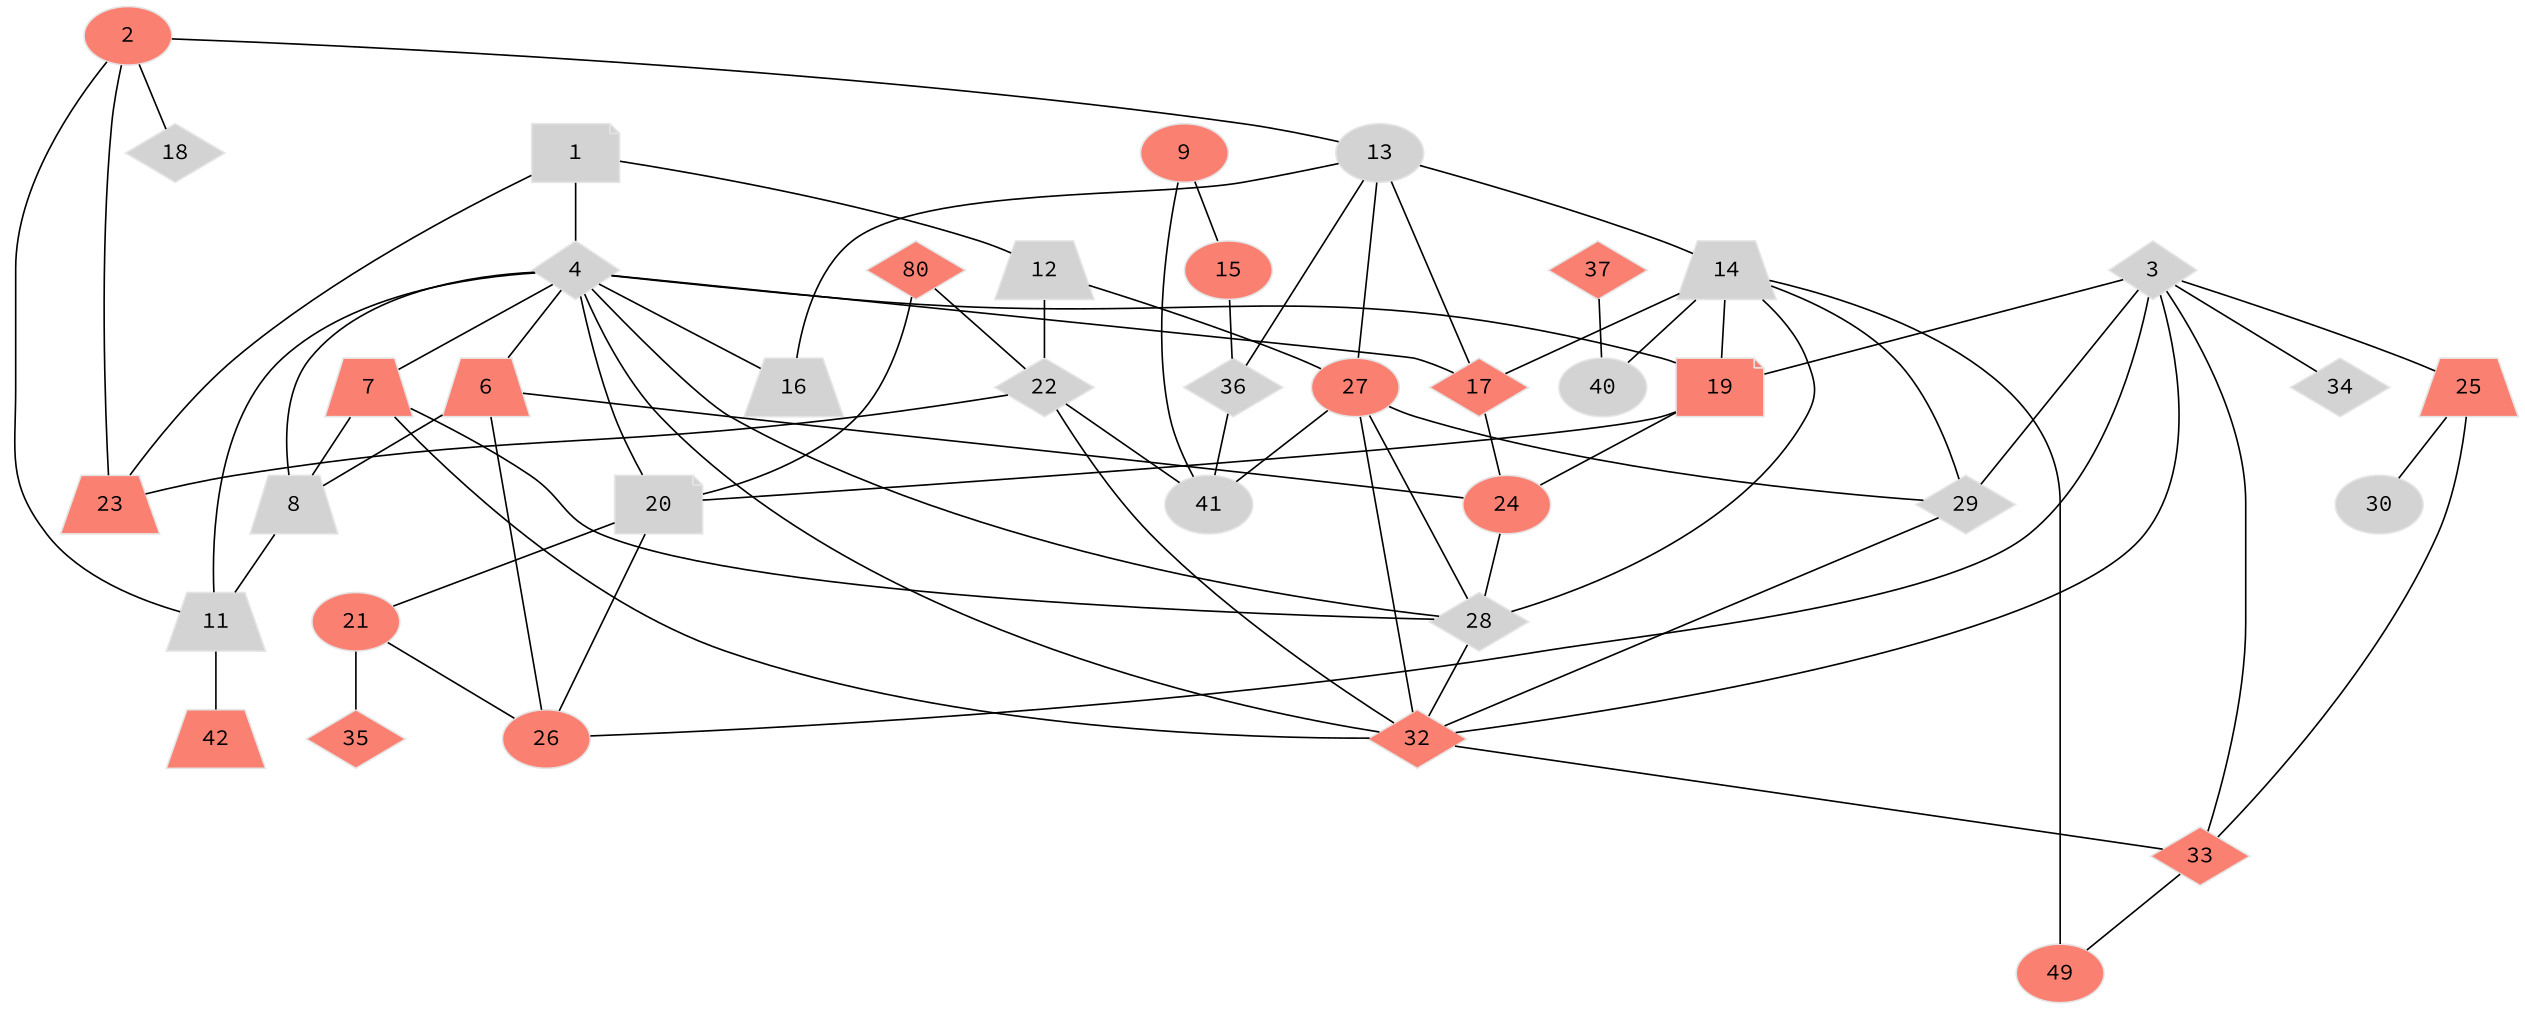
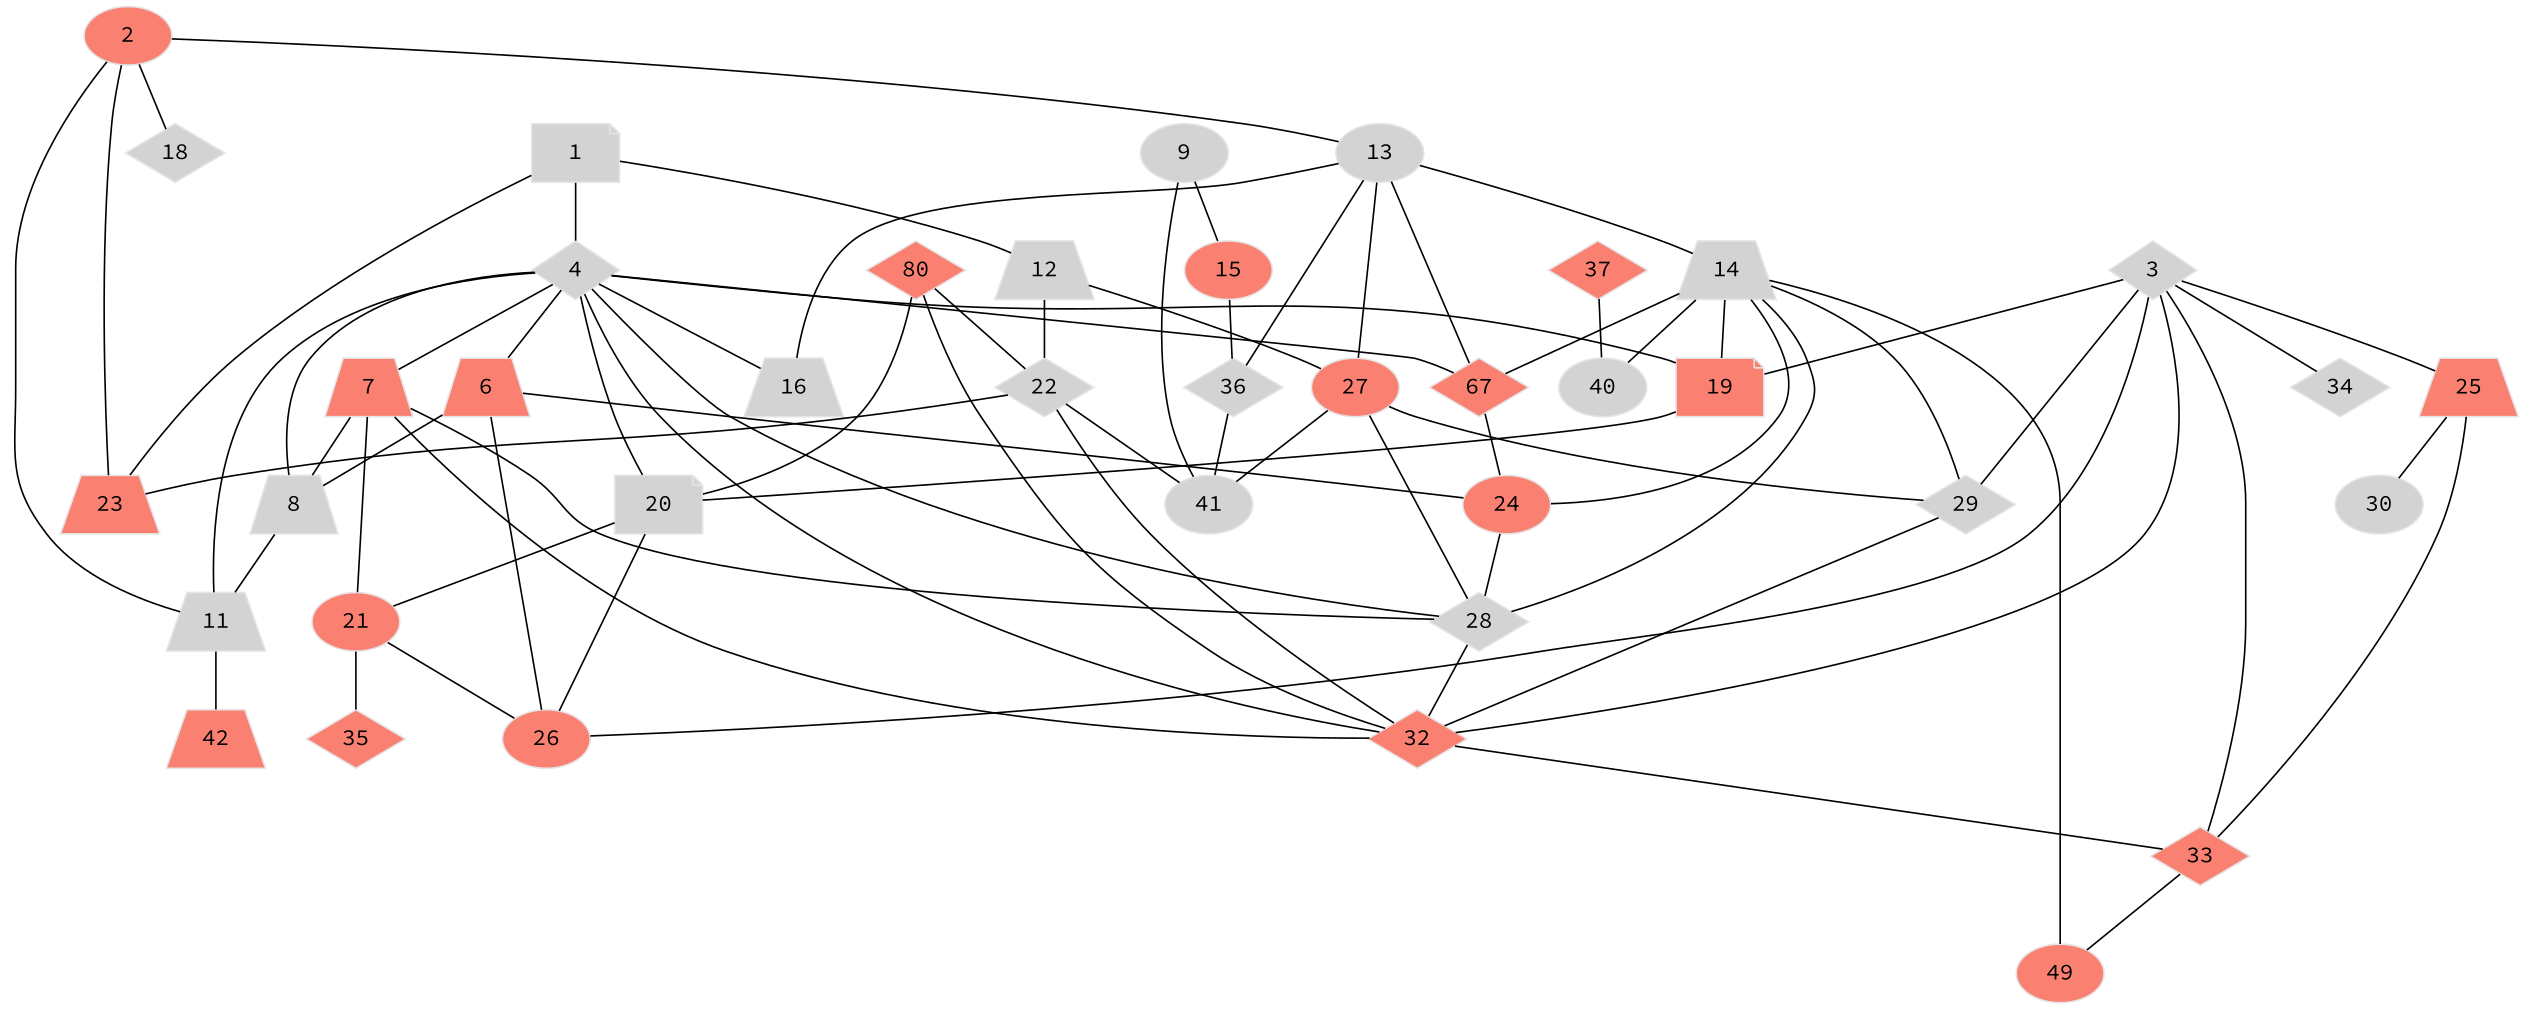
node "9": fillcolor salmon -> lightgrey
node "17": label "17" -> "67"
edge "19" -- "24": now "14" -- "24"
edge "7" -- "21": added
edge "27" -- "32": now "80" -- "32"
